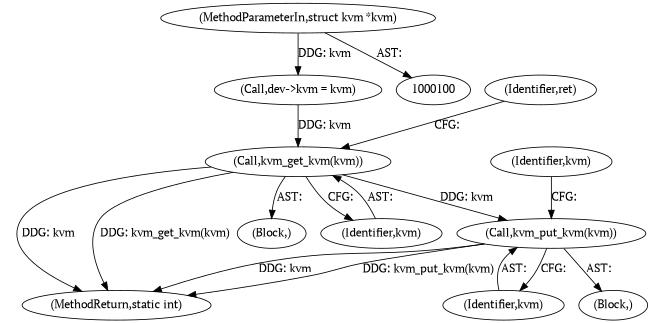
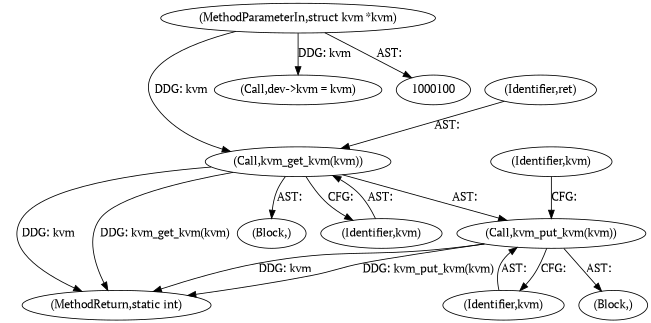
edge "(Call,dev->kvm = kvm)" -> "(Call,kvm_get_kvm(kvm))": now "(MethodParameterIn,struct kvm *kvm)" -> "(Call,kvm_get_kvm(kvm))"
edge "(Identifier,ret)" -> "(Call,kvm_get_kvm(kvm))": label "CFG: " -> "AST: "
edge "(Call,kvm_get_kvm(kvm))" -> "(Call,kvm_put_kvm(kvm))": label "DDG: kvm" -> "AST: "
